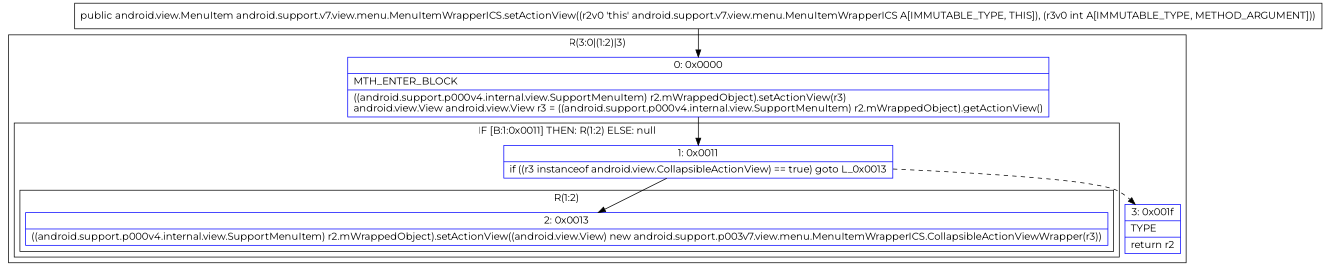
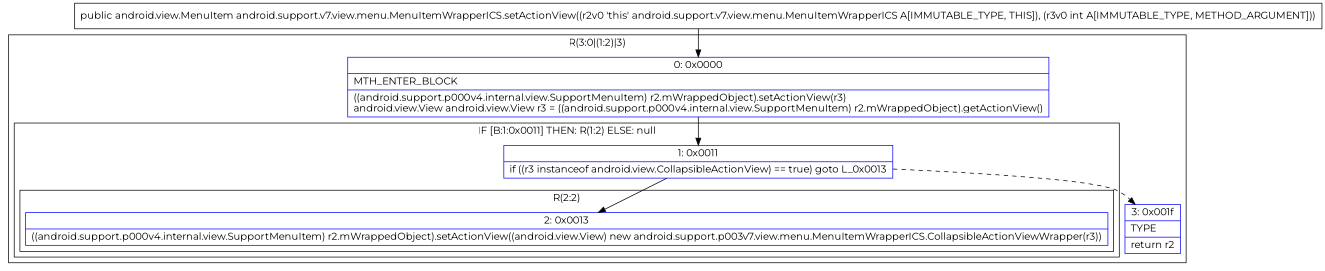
cluster "R(1:2)": label "R(1:2)" -> "R(2:2)"
